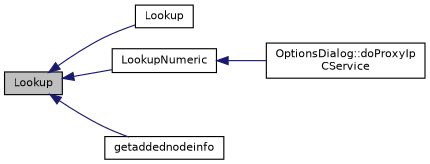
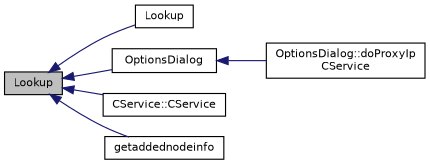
node "LookupNumeric": label "LookupNumeric" -> "OptionsDialog"
node "CService::CService": added
